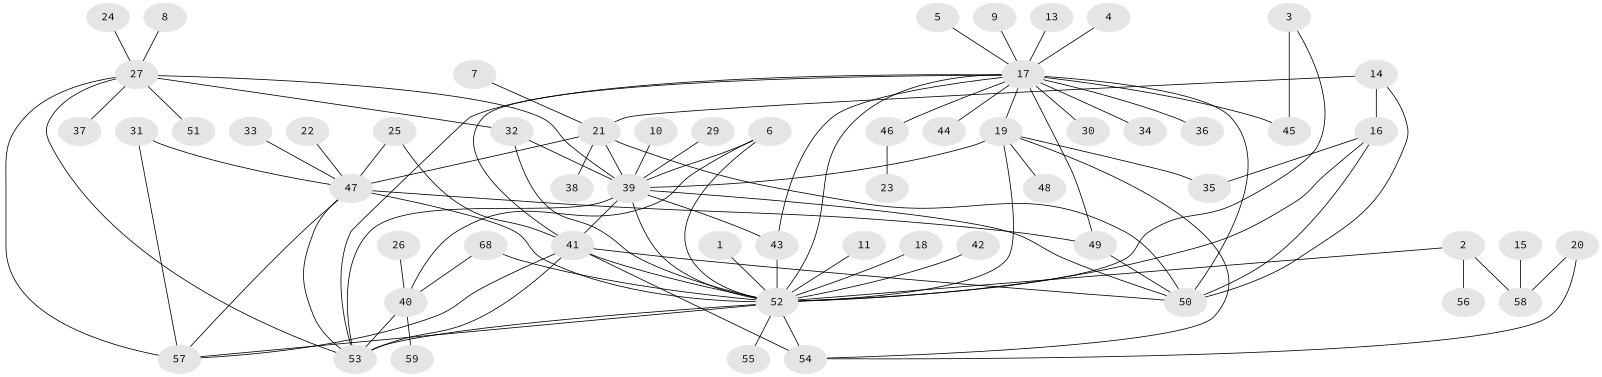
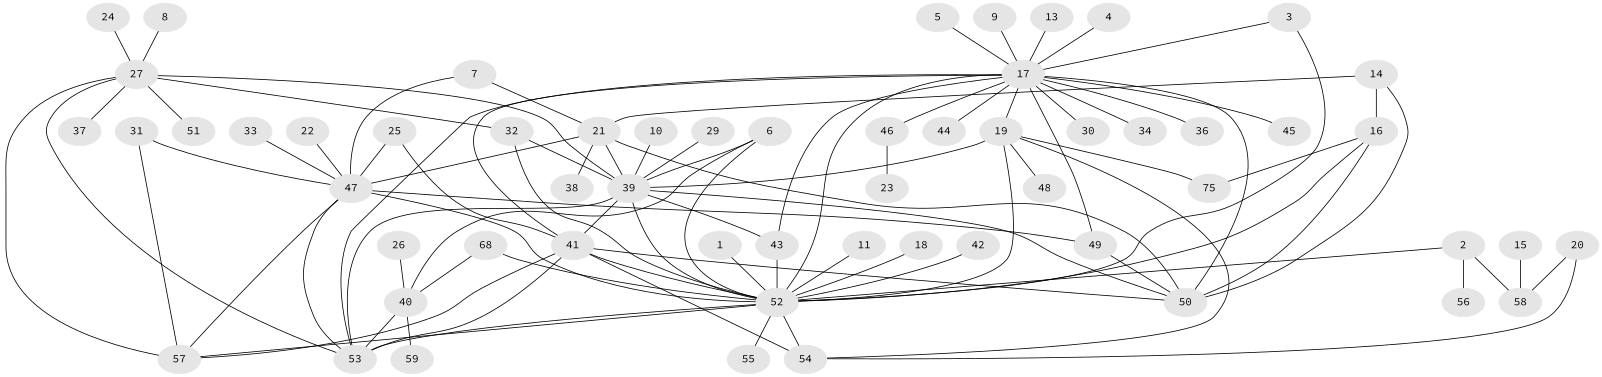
edge "3" -- "45": now "3" -- "17"
edge "7" -- "47": added
node "35": label "35" -> "75"
